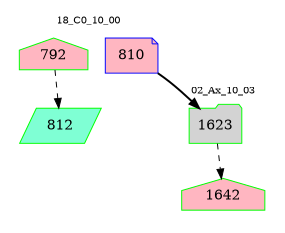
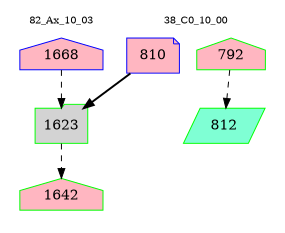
cluster "18_C0_10_00": label "18_C0_10_00" -> "38_C0_10_00"
node "1668": added
cluster "02_Ax_10_03": label "02_Ax_10_03" -> "82_Ax_10_03"
